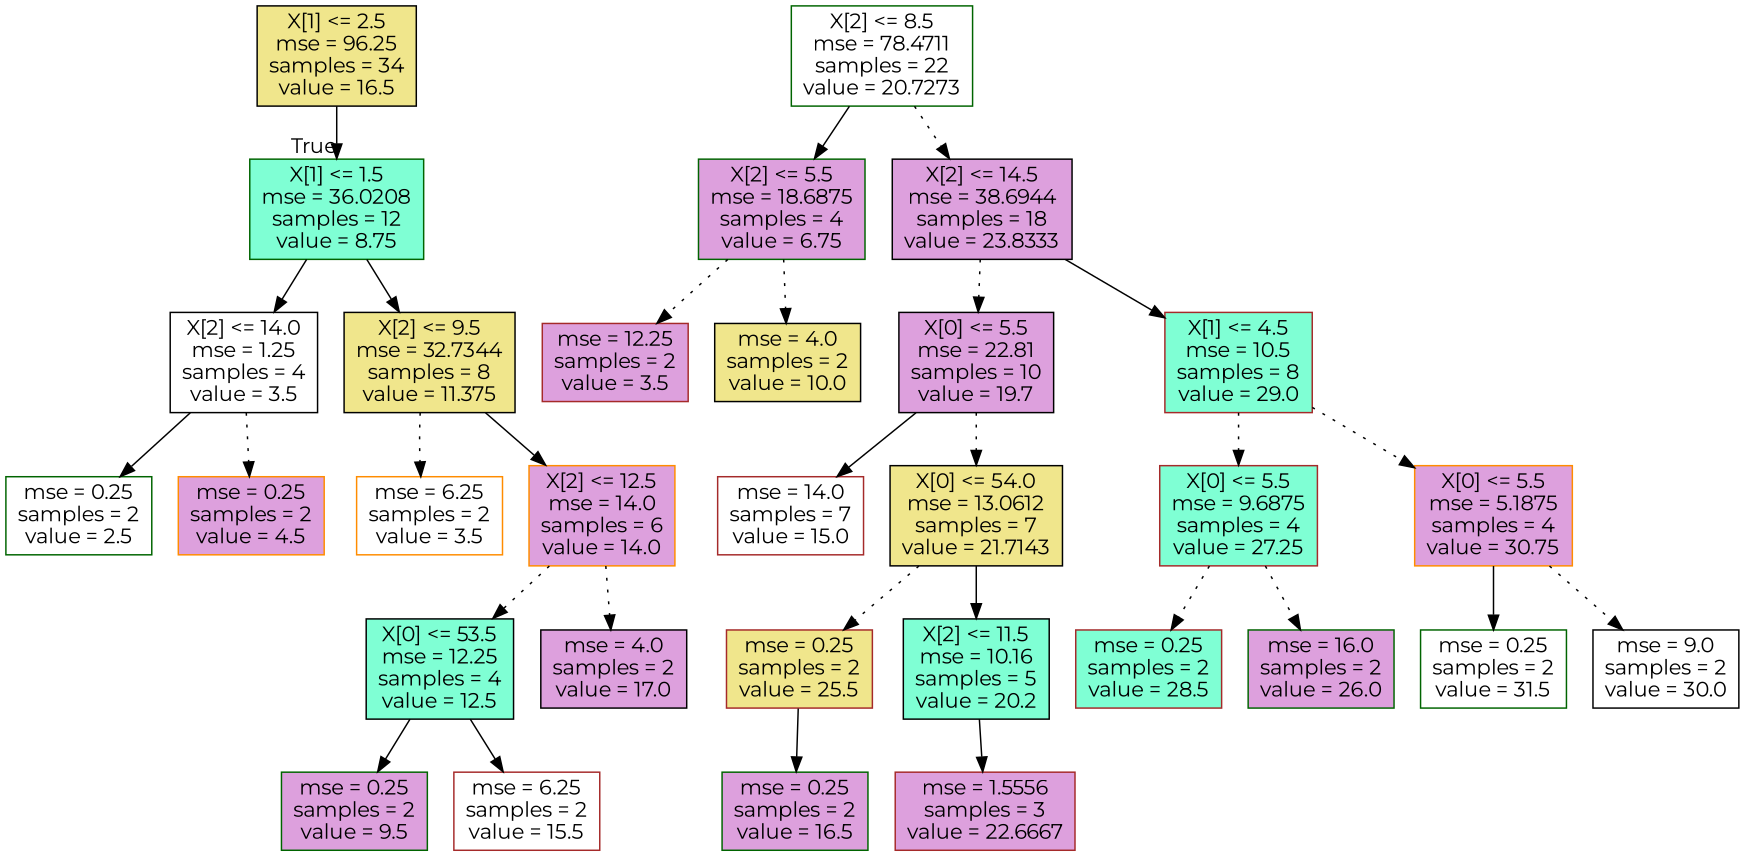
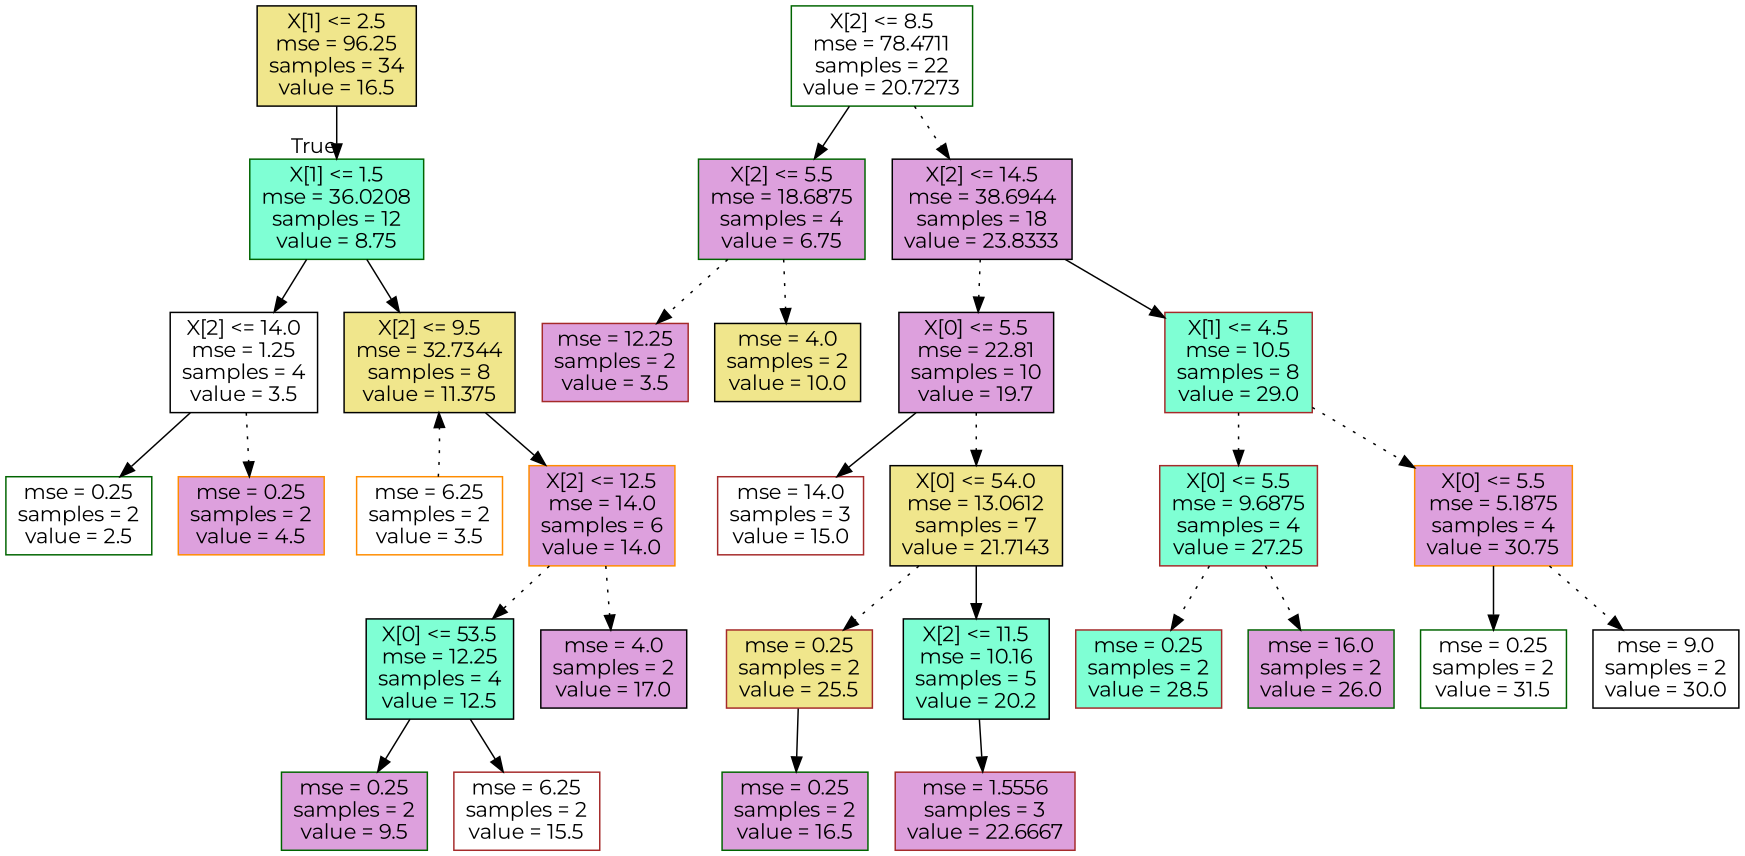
edge "X[2] <= 9.5 mse = 32.7344 samples = 8 value = 11.375" -> "mse = 6.25 samples = 2 value = 3.5": reversed
node "mse = 14.0 samples = 7 value = 15.0": label "mse = 14.0 samples = 7 value = 15.0" -> "mse = 14.0 samples = 3 value = 15.0"
